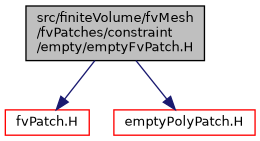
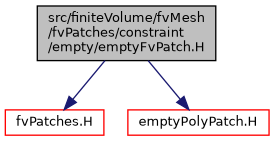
node "fvPatch.H": label "fvPatch.H" -> "fvPatches.H"
